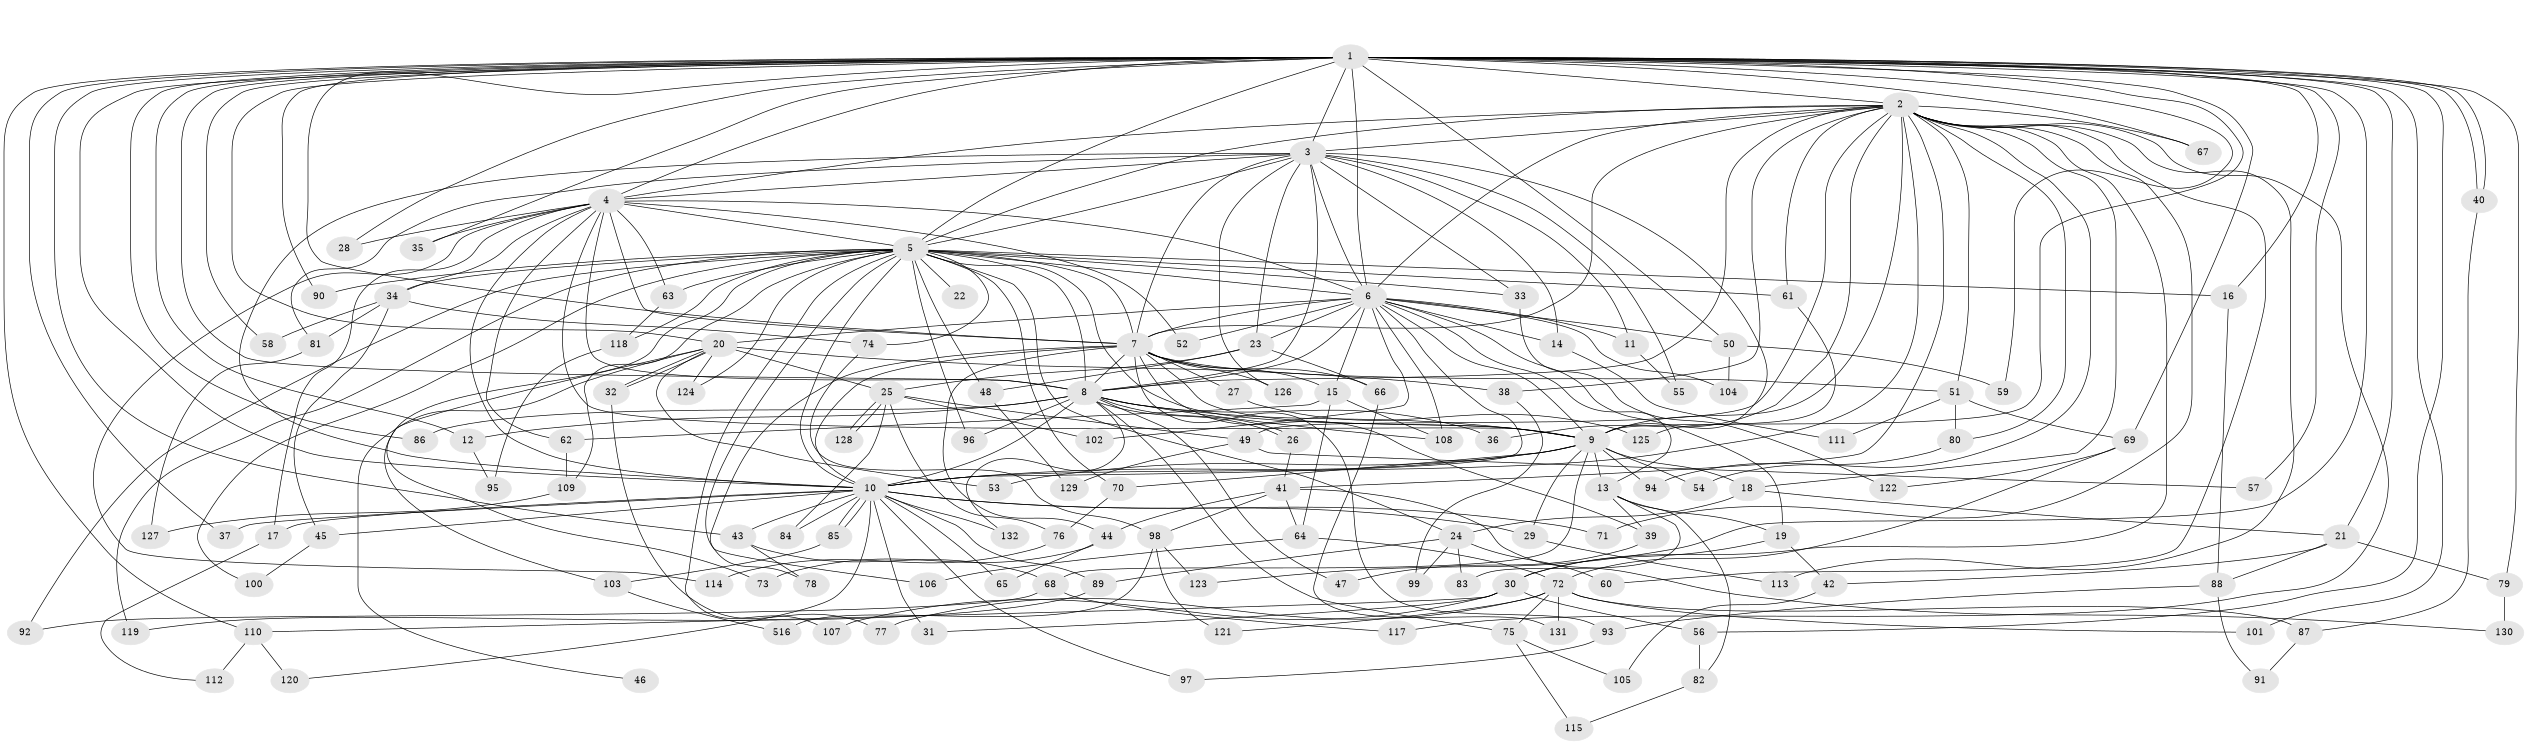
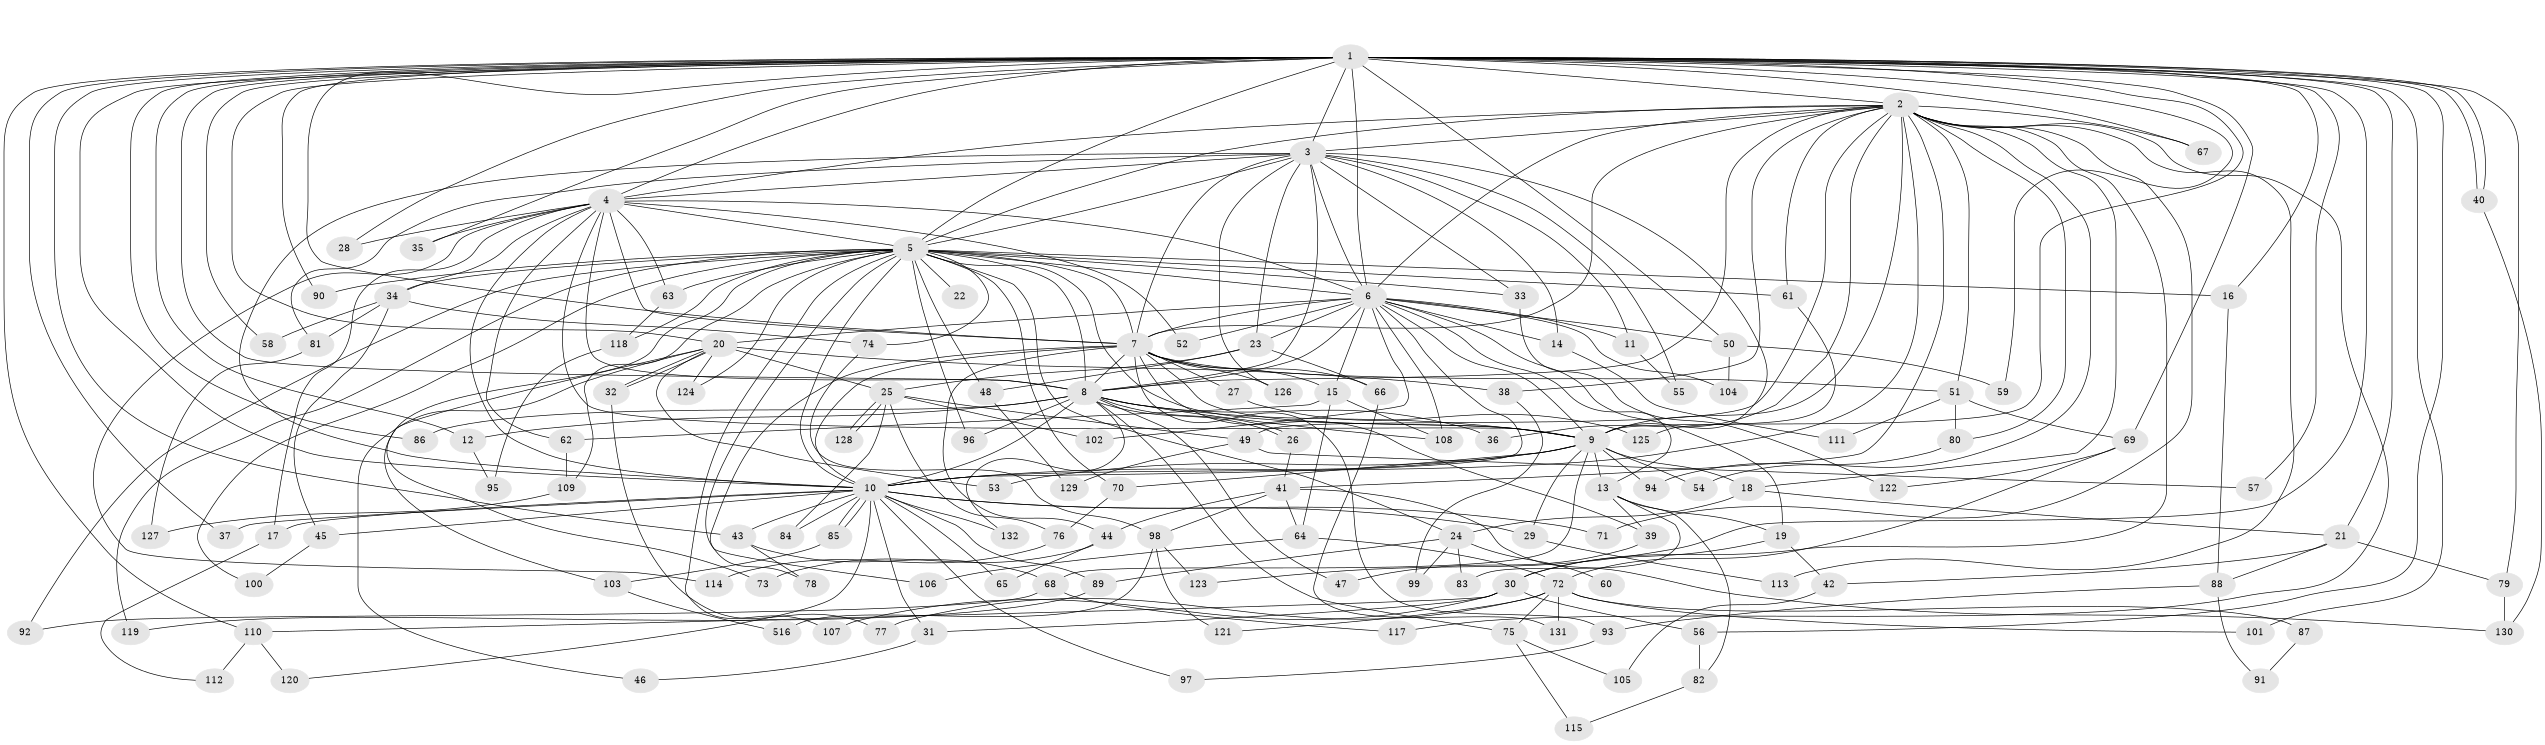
edge "40" -- "87": now "40" -- "130"
edge "2" -- "60": removed
edge "31" -- "46": added
